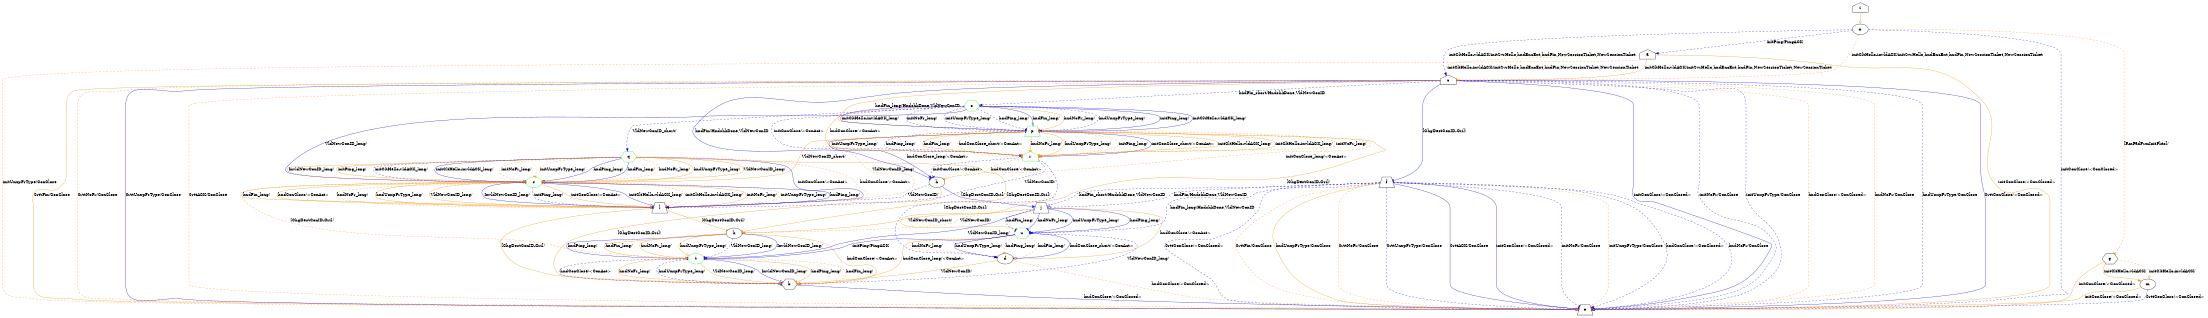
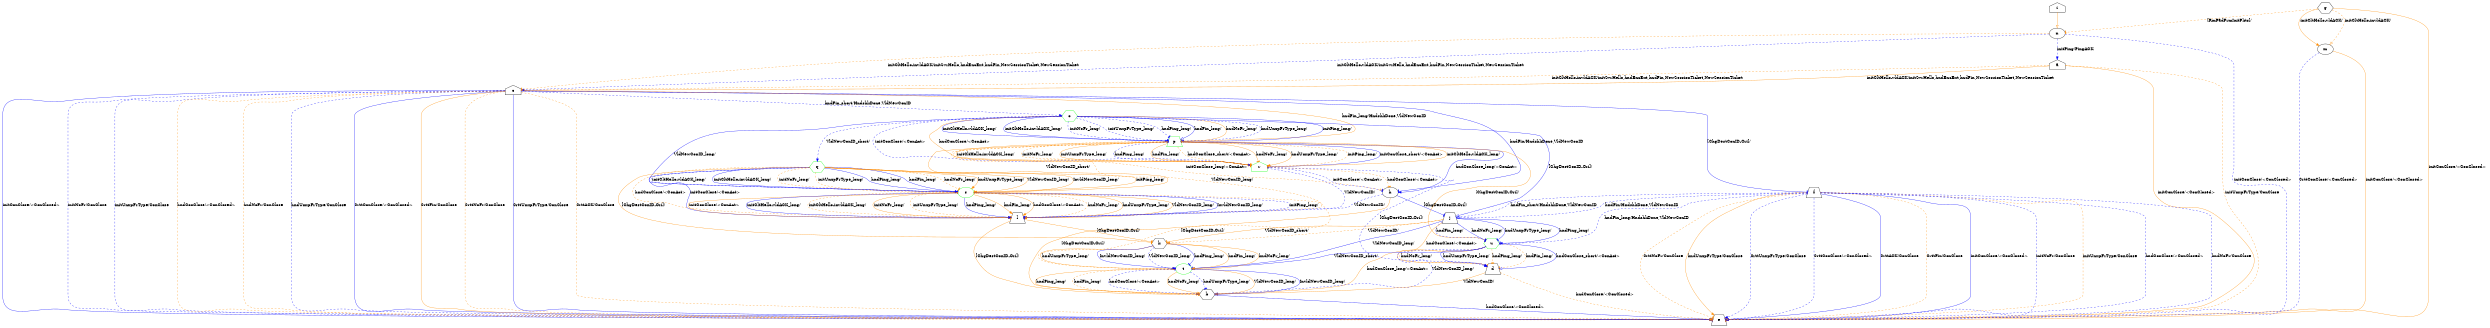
edge "n" -> "g": reversed
edge "o" -> "j": added, label "[ChgDestConID-Ori]/"
edge "h" -> "j": arrowhead normal -> tee
node "k": shape ellipse -> hexagon
edge "u" -> "t": label "initPing/PingACK " -> "VldNewConID_short/ "
node "d": shape ellipse -> trapezium
edge "k" -> "b": removed, label "hndConClose/<ConAct>"
